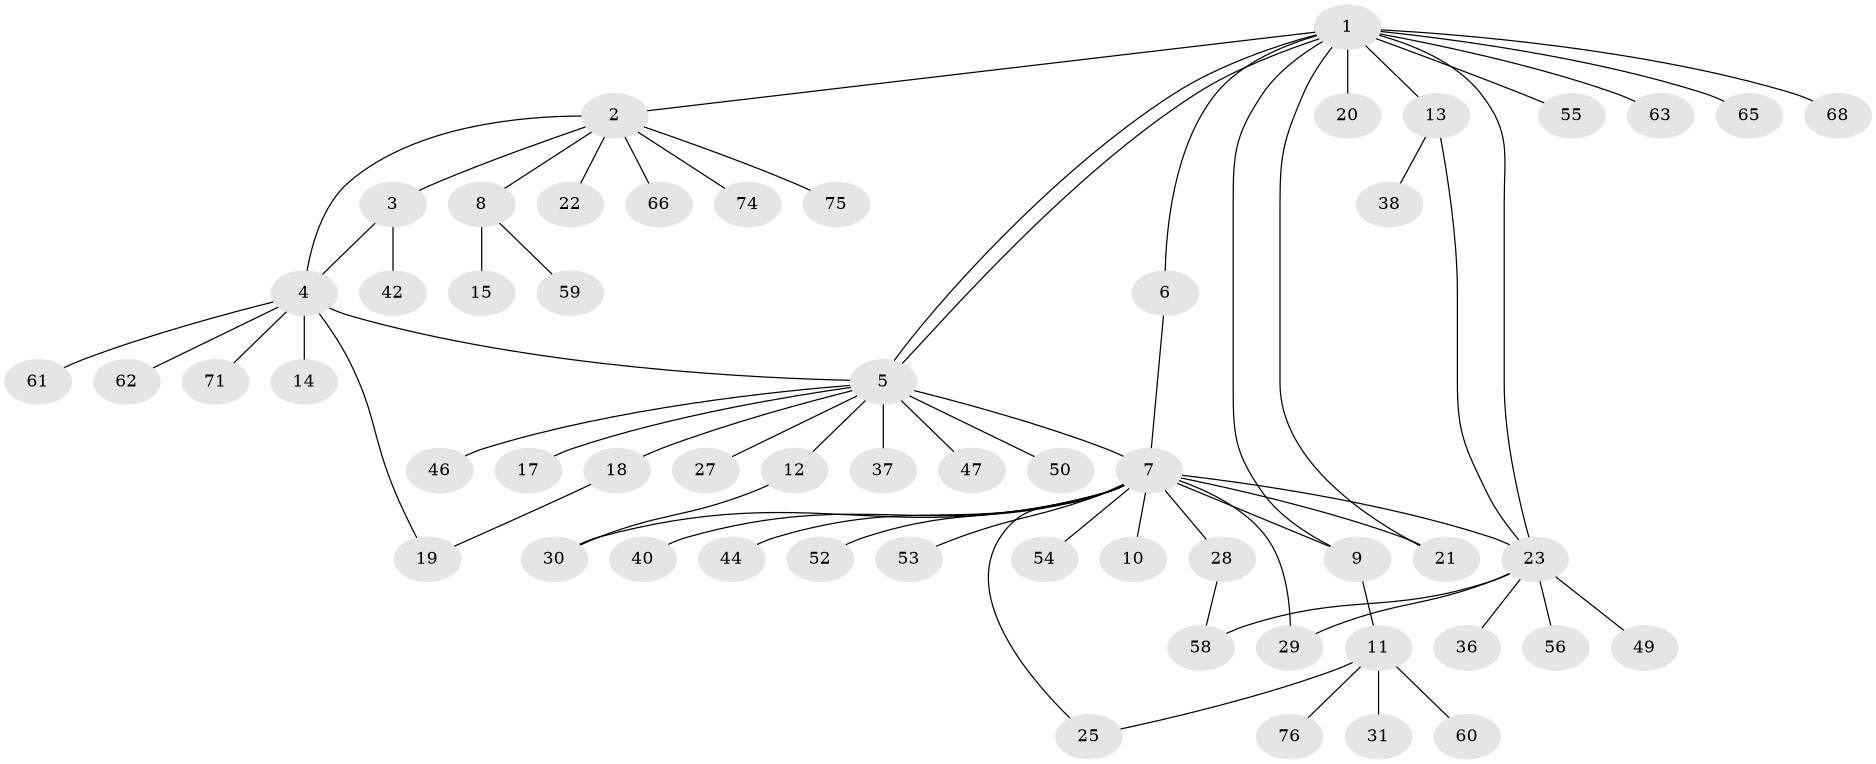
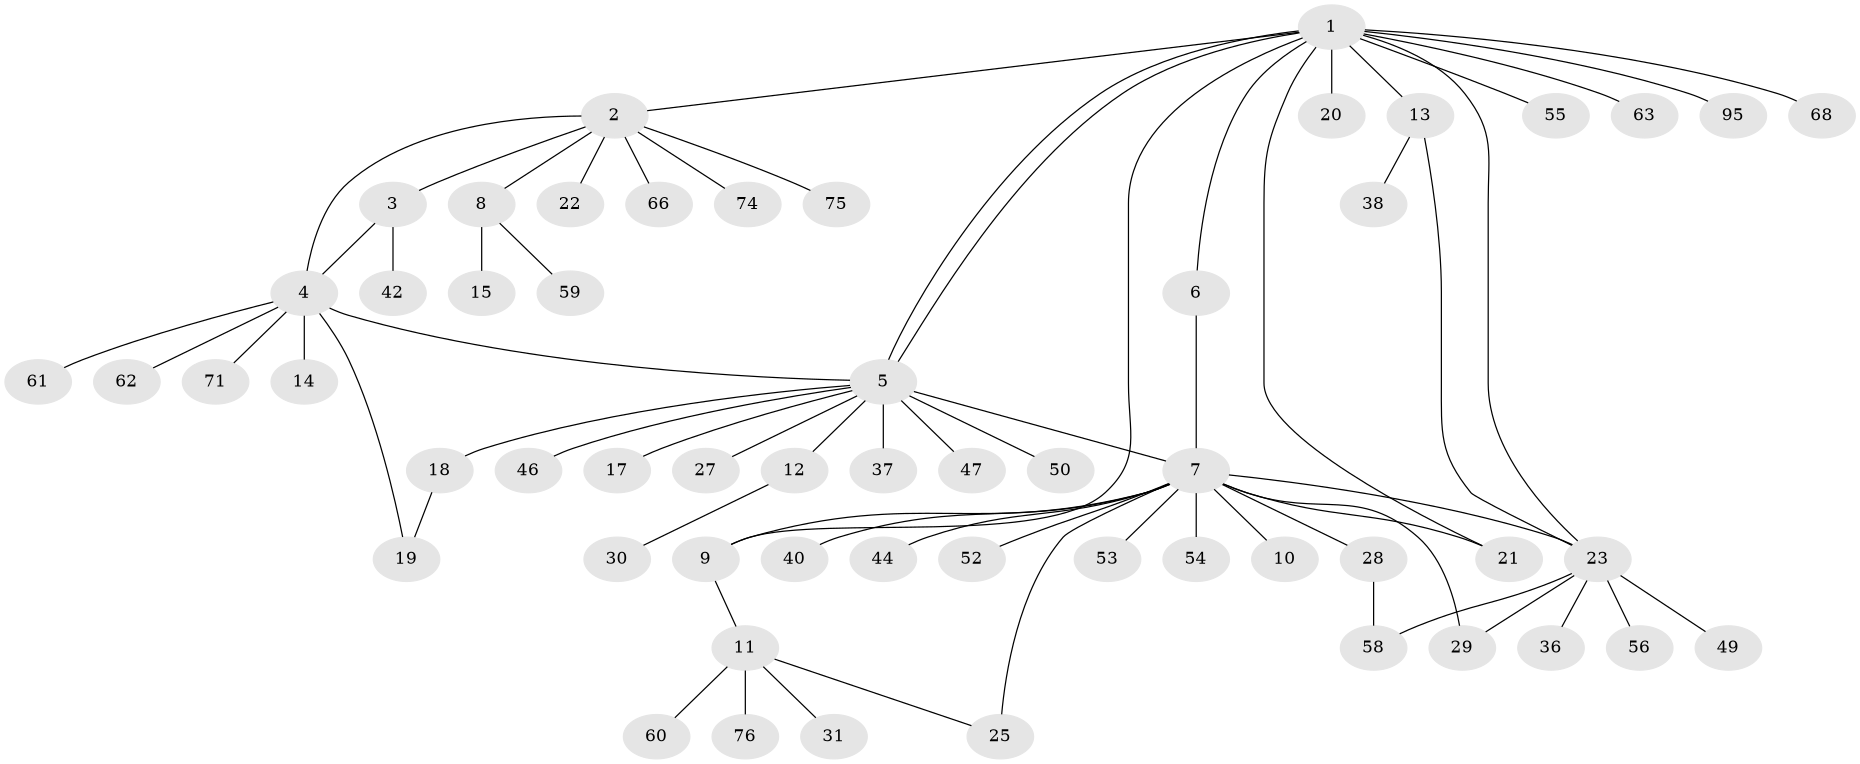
node "65": label "65" -> "95"
edge "7" -- "30": removed
